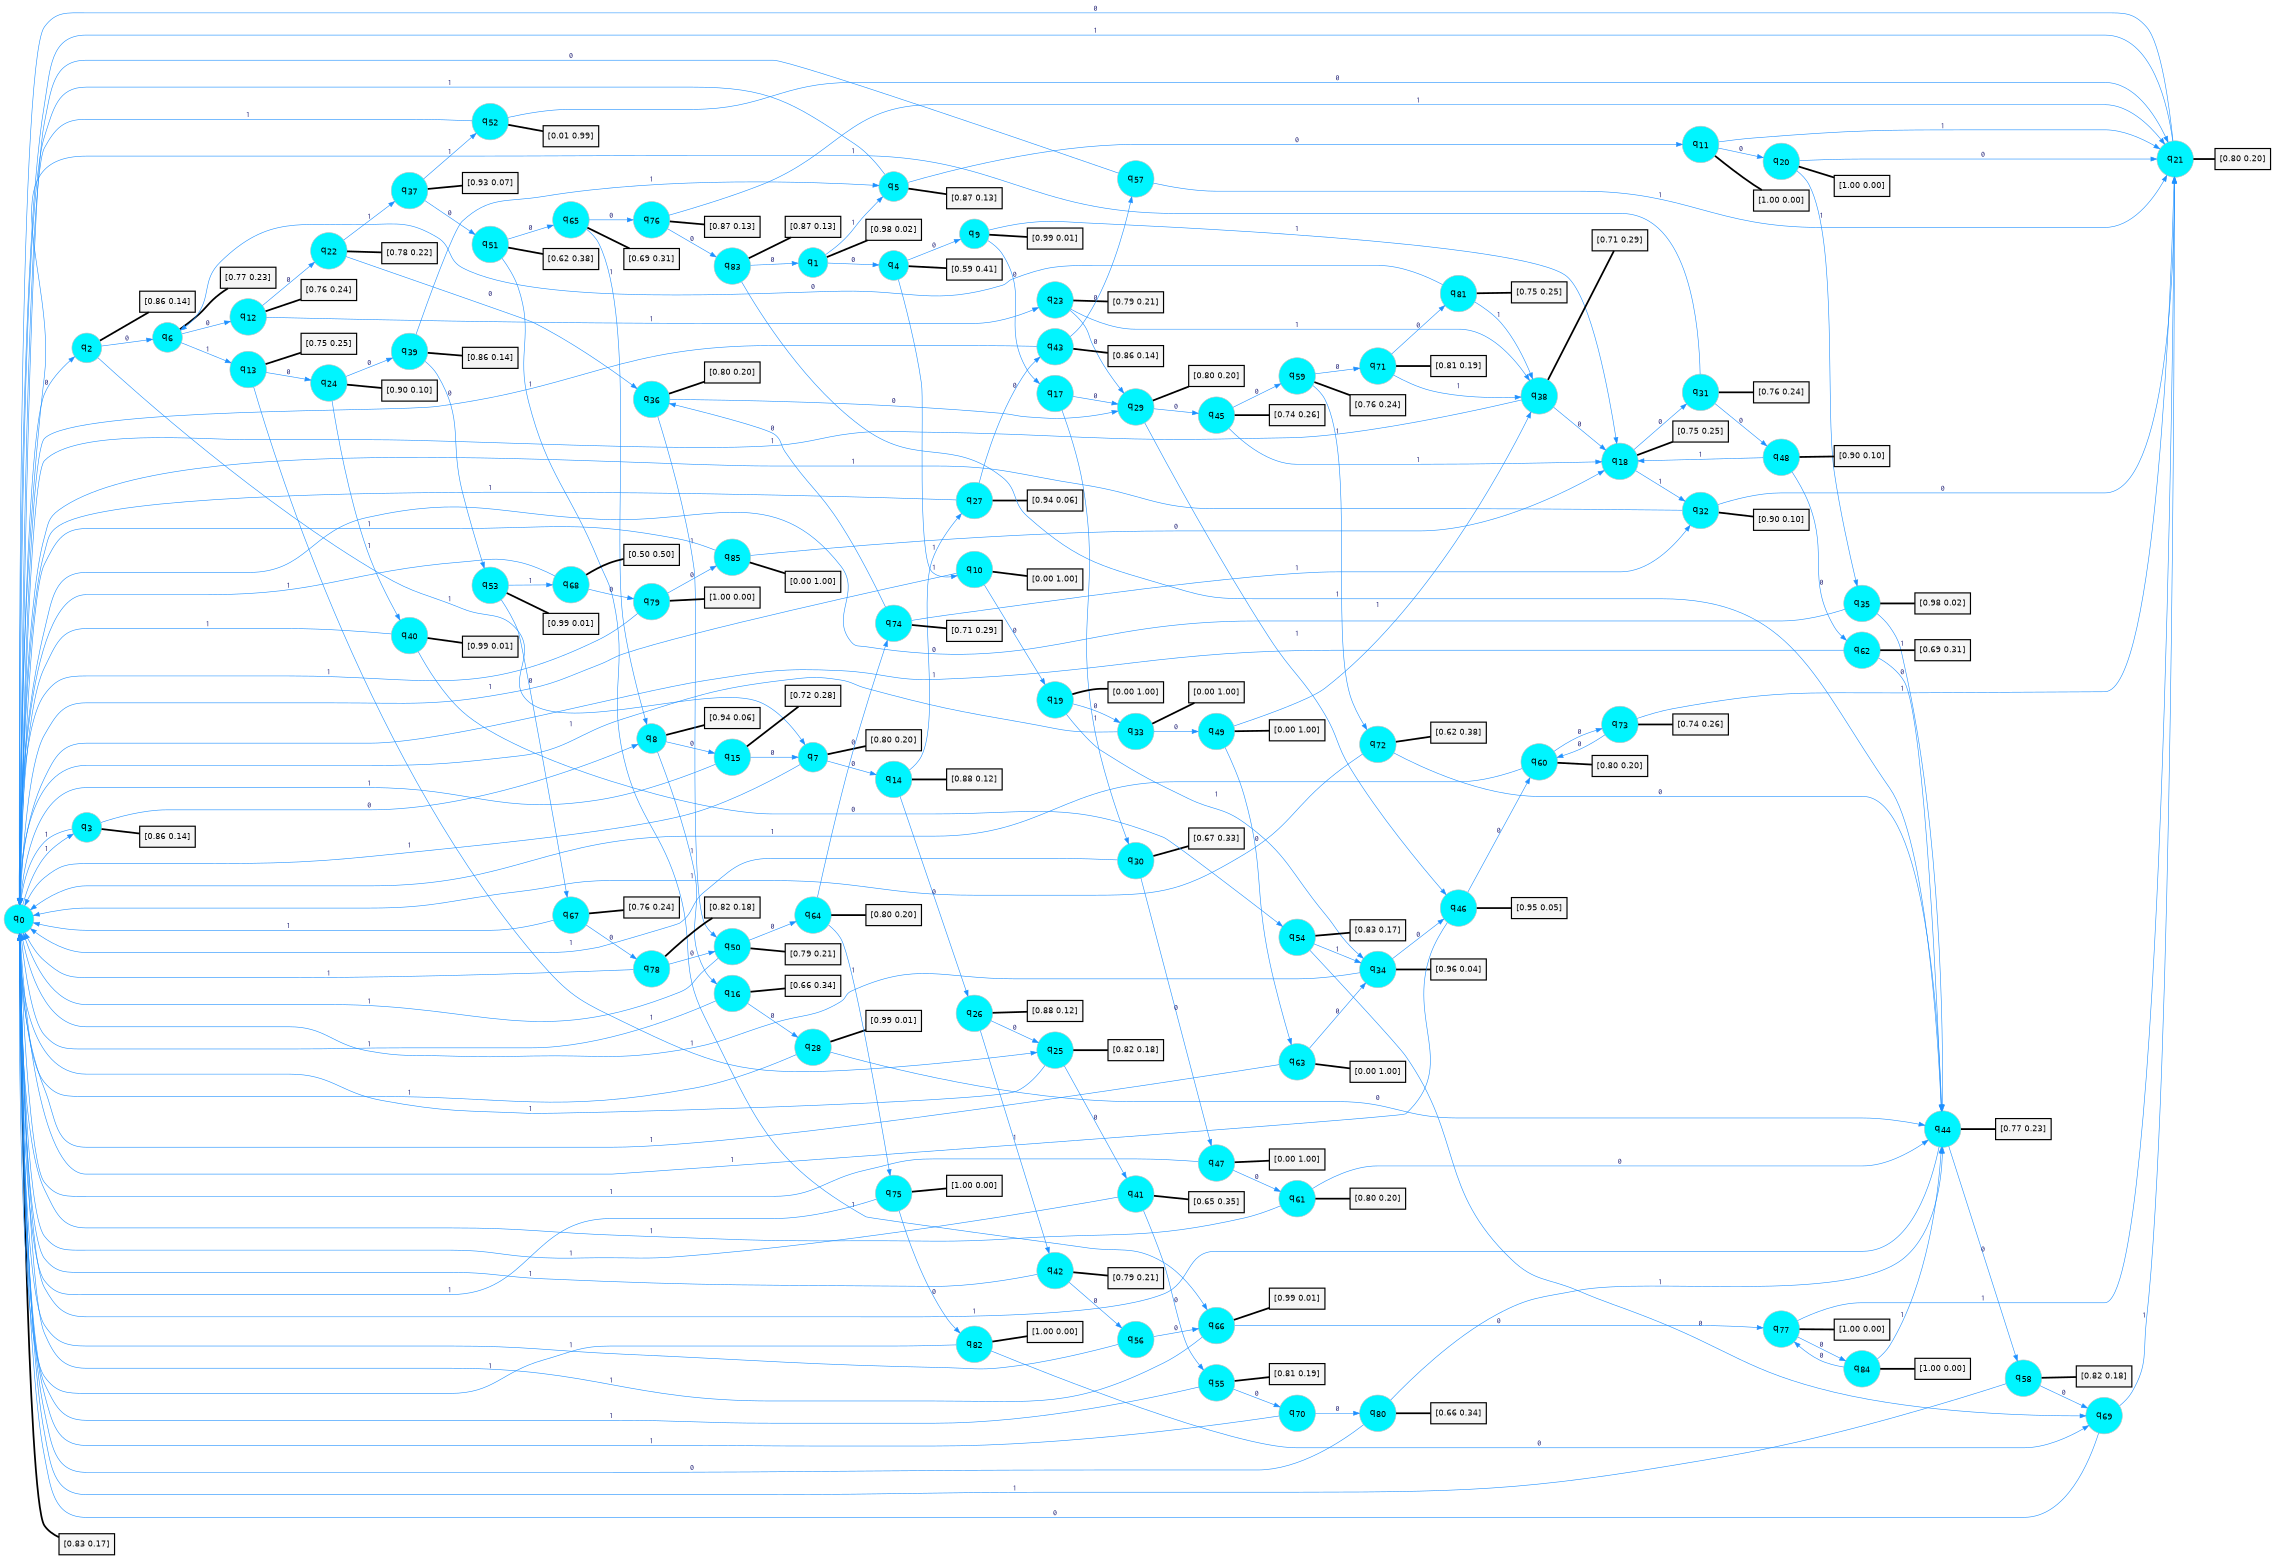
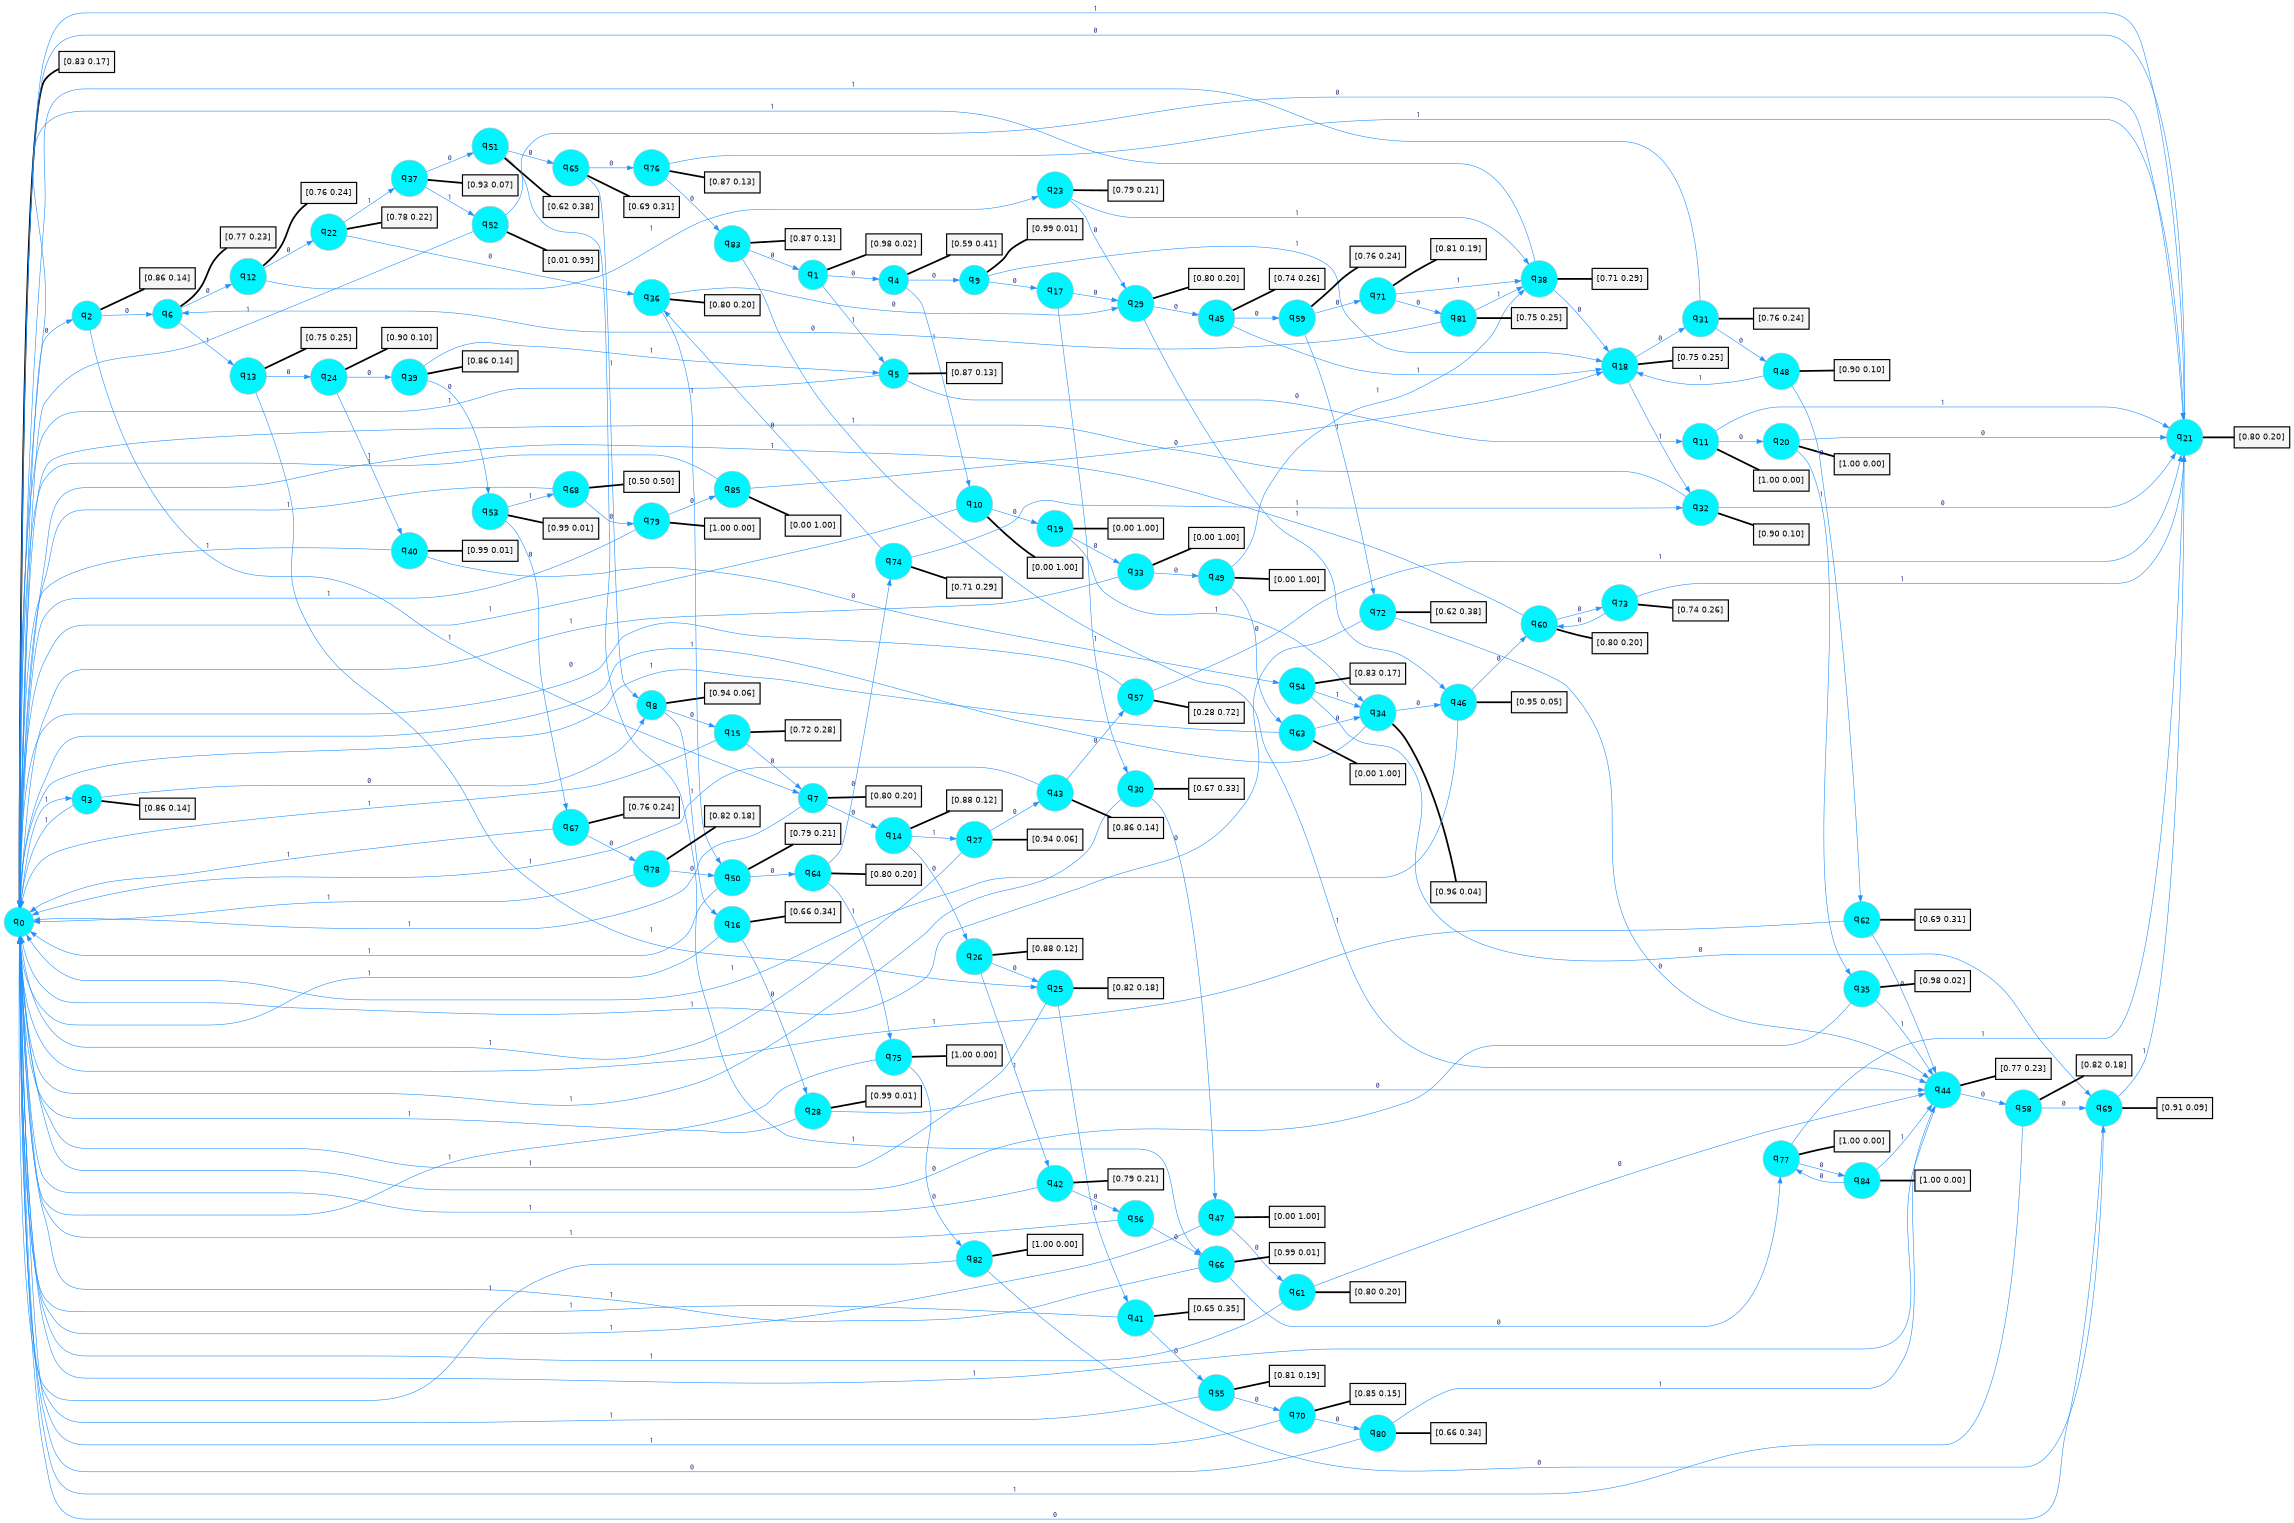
node "[0.28 0.72]": added
node "[0.91 0.09]": added
node "[0.85 0.15]": added
